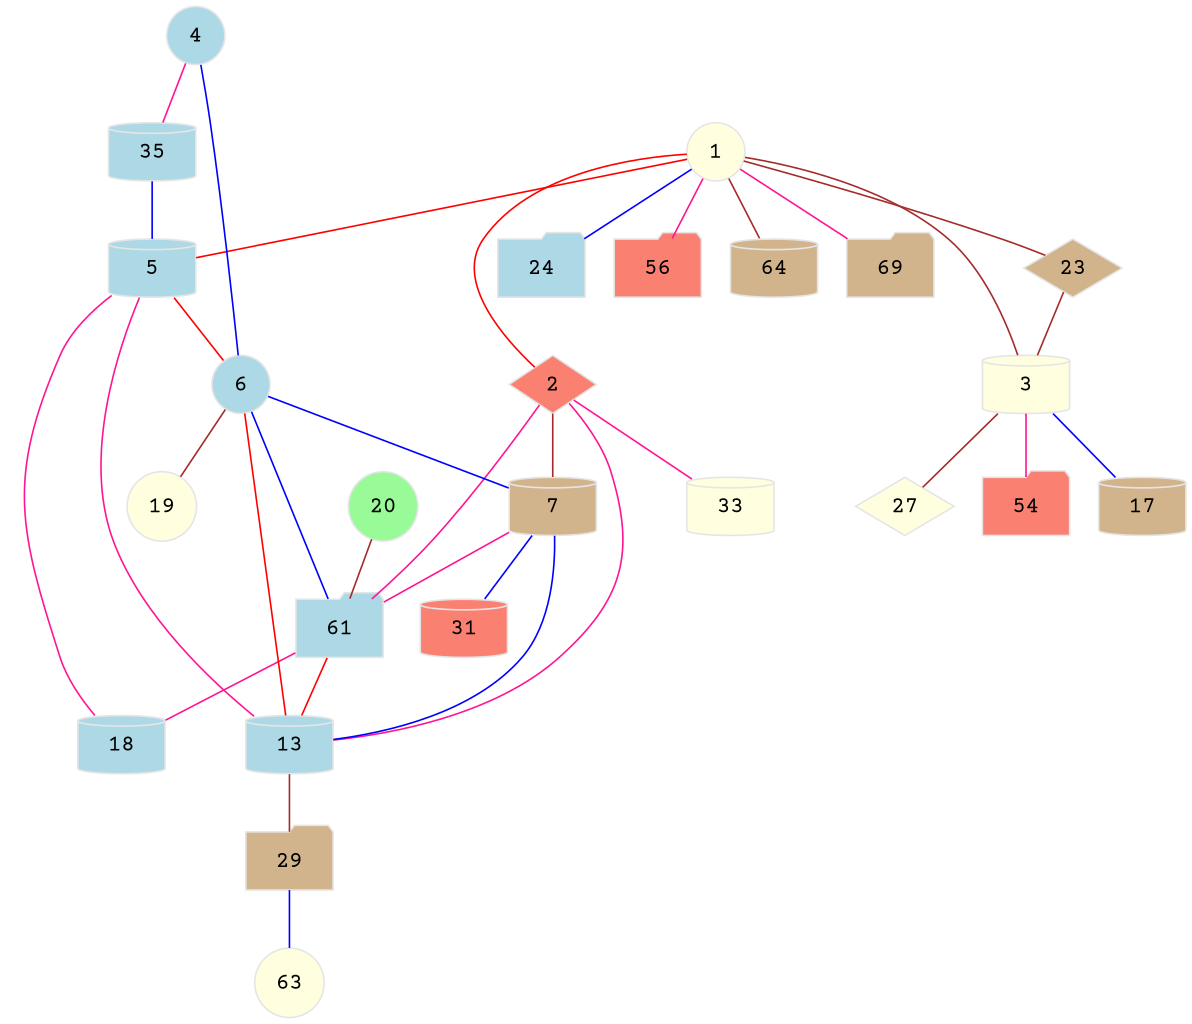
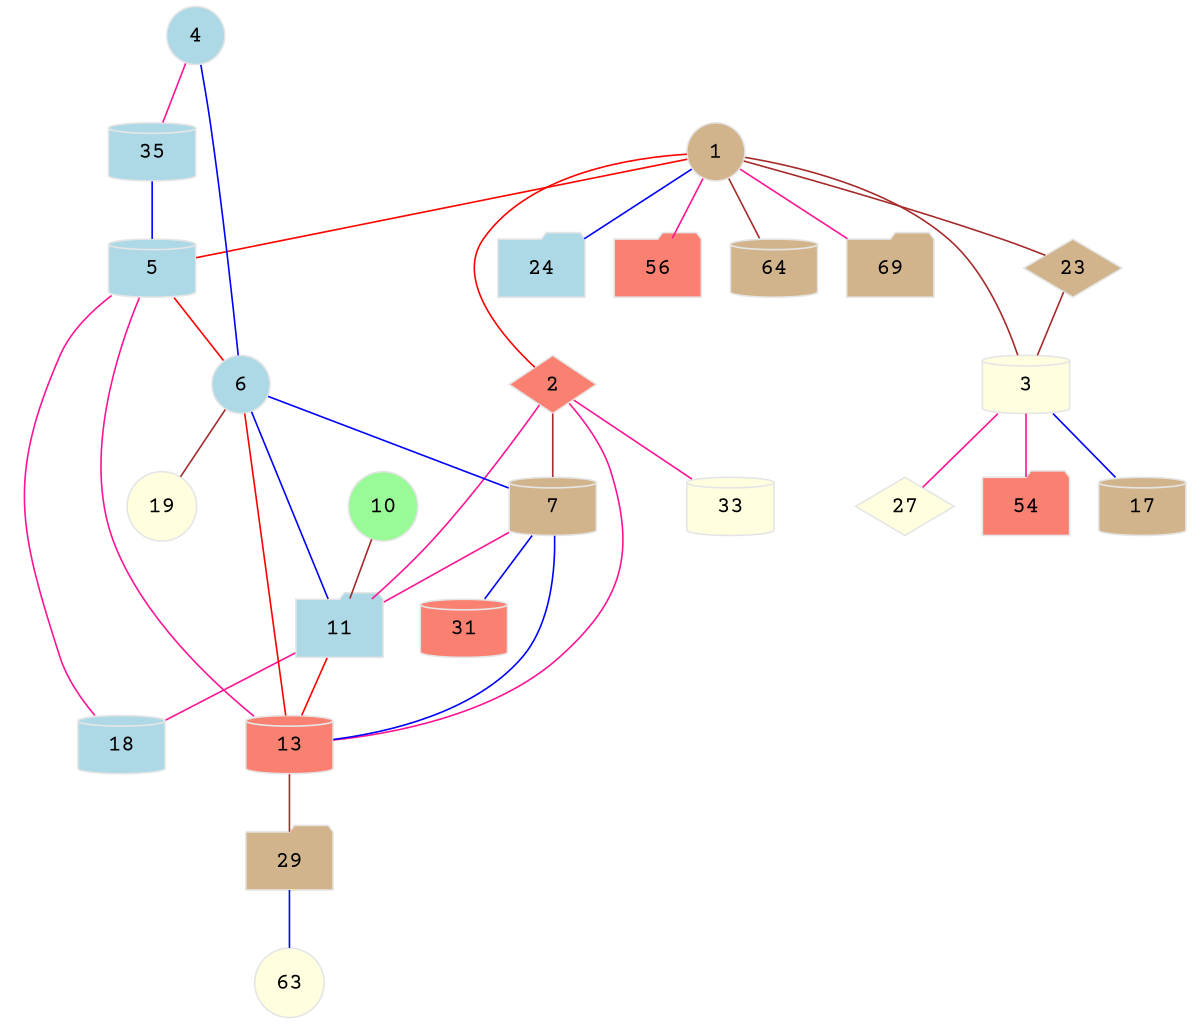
node "1": fillcolor lightyellow -> tan
edge "3" -- "27": color brown -> deeppink
node "20": label "20" -> "10"
node "61": label "61" -> "11"
node "13": fillcolor lightblue -> salmon
